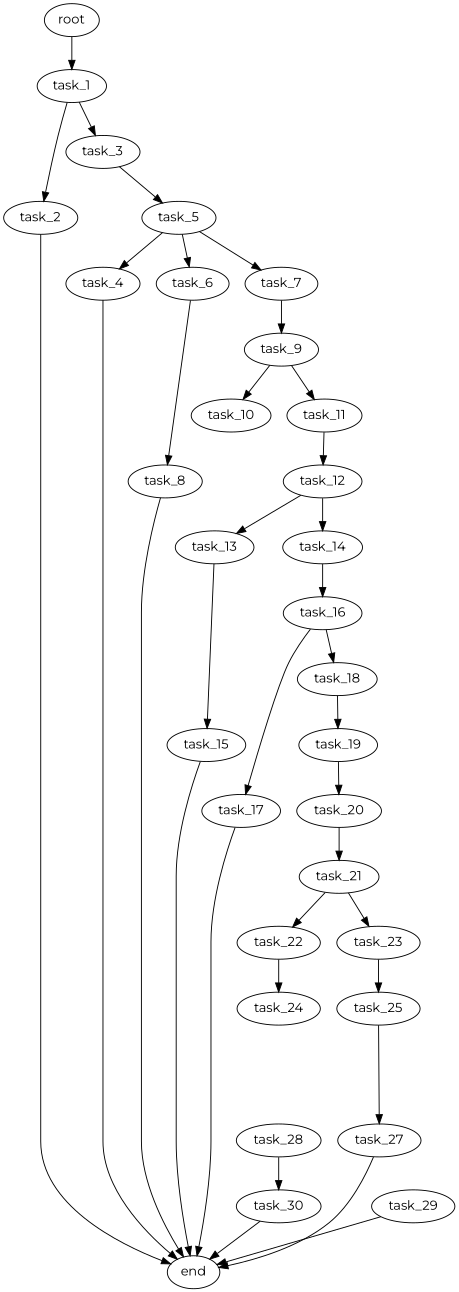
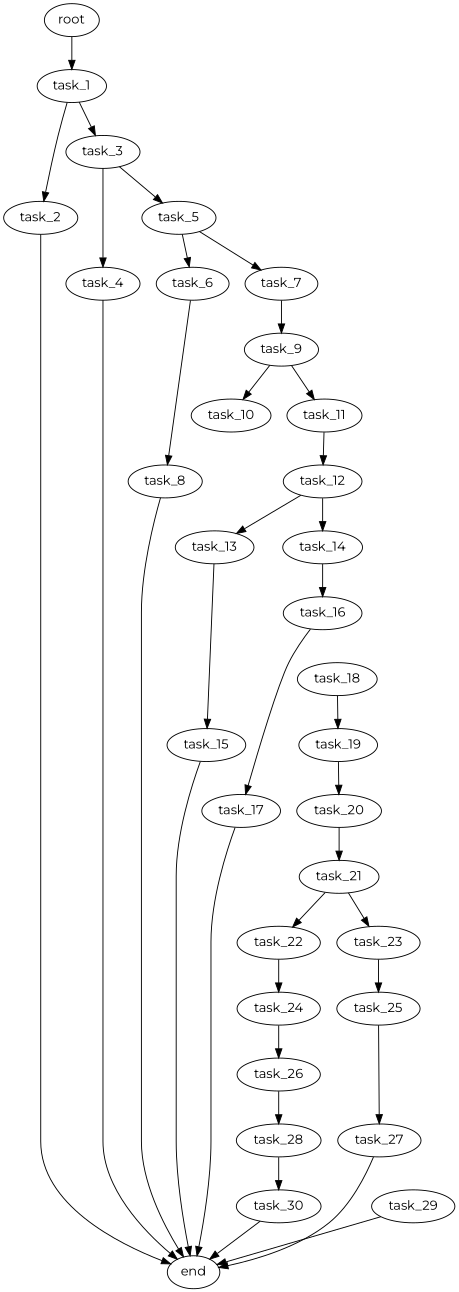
edge "task_5" -> "task_4": now "task_3" -> "task_4"
edge "task_16" -> "task_18": removed
node "task_26": added
